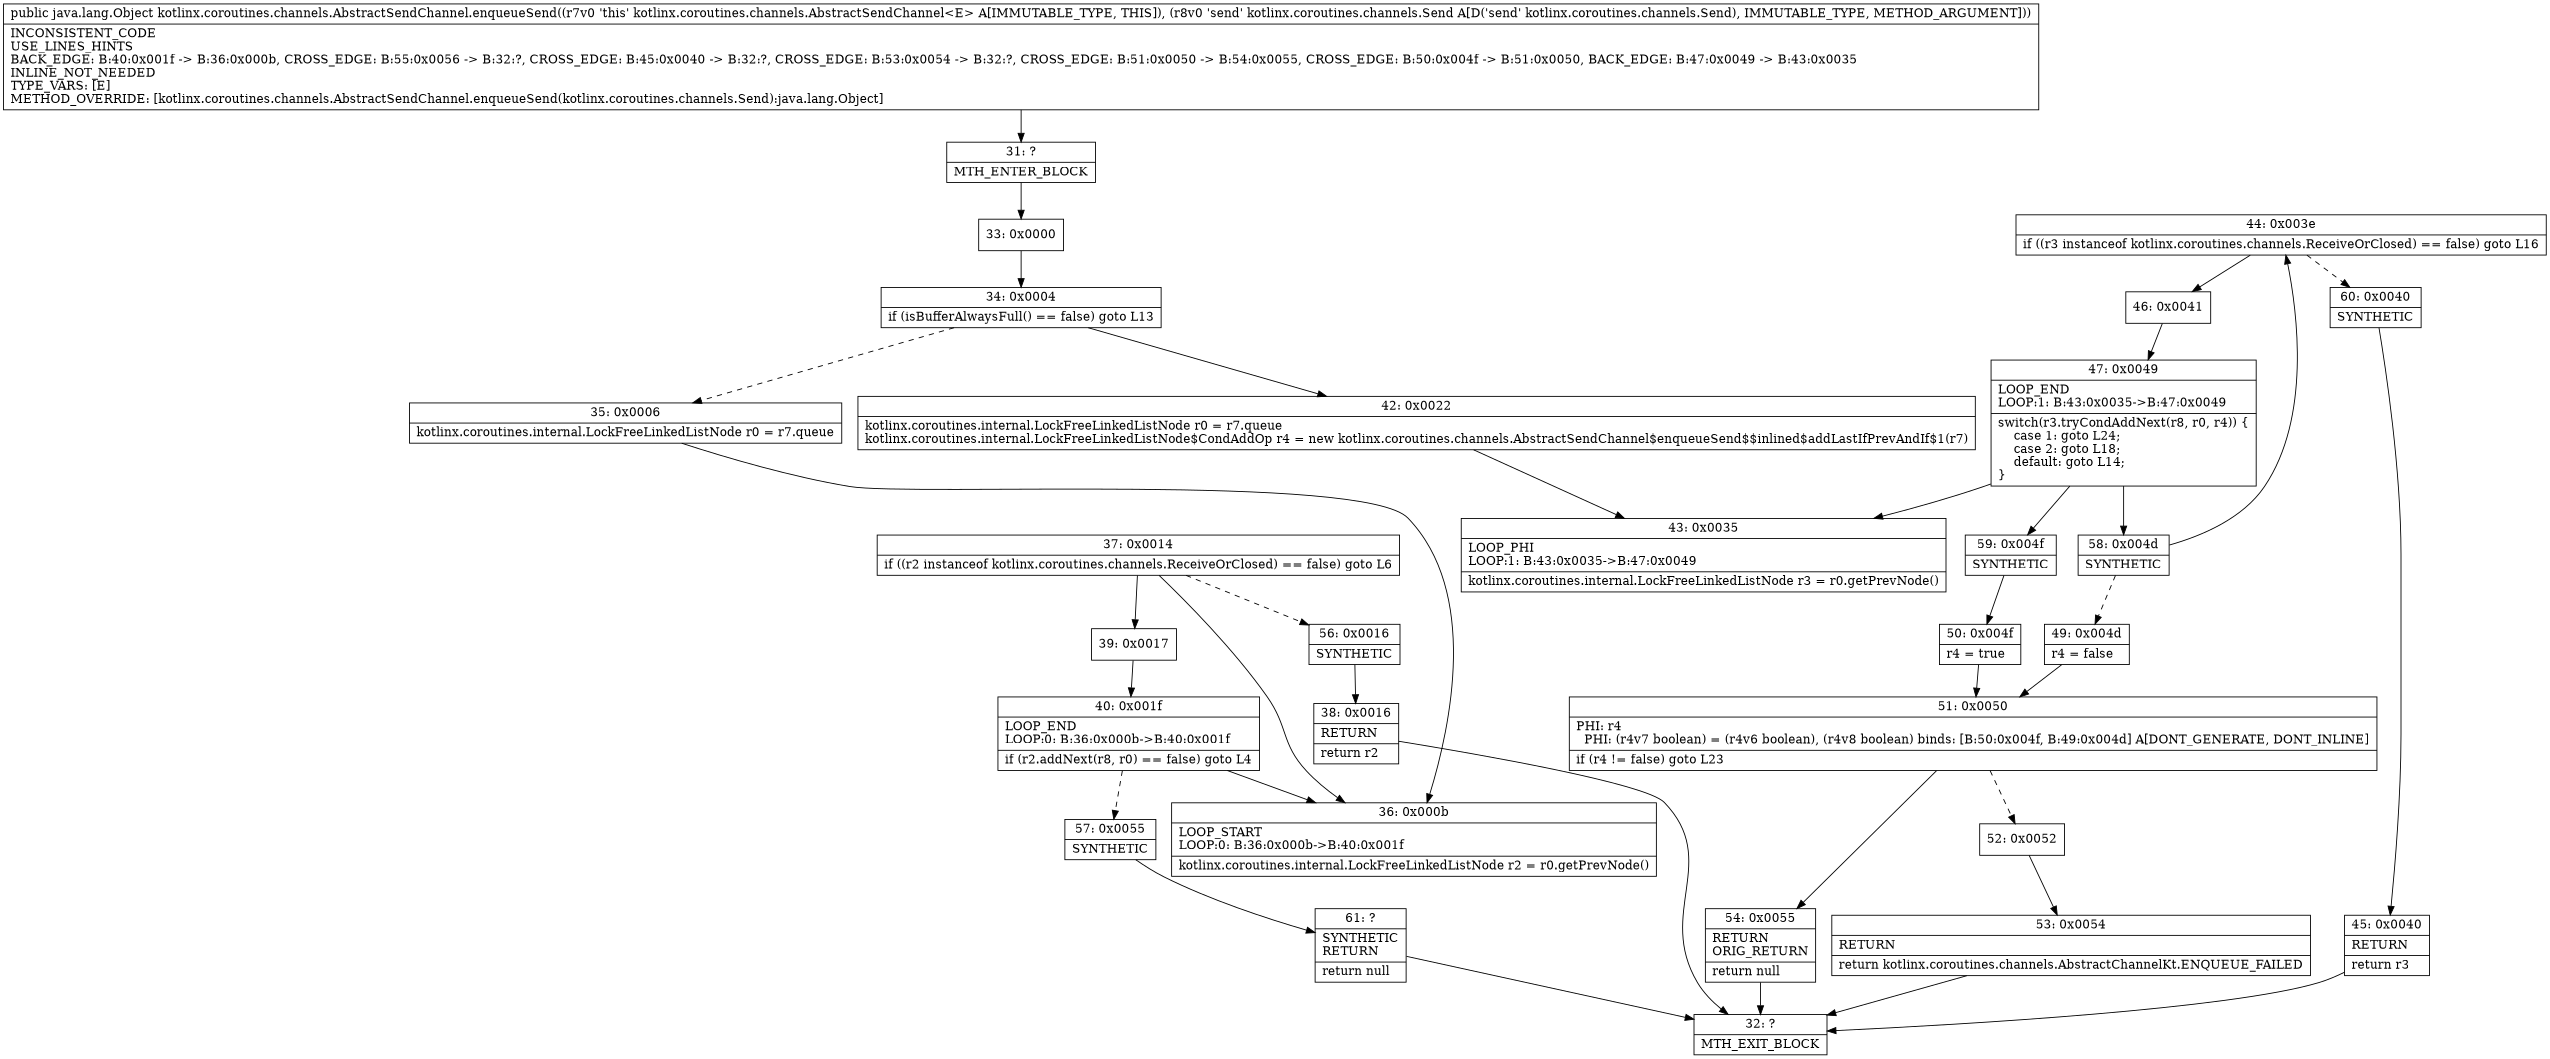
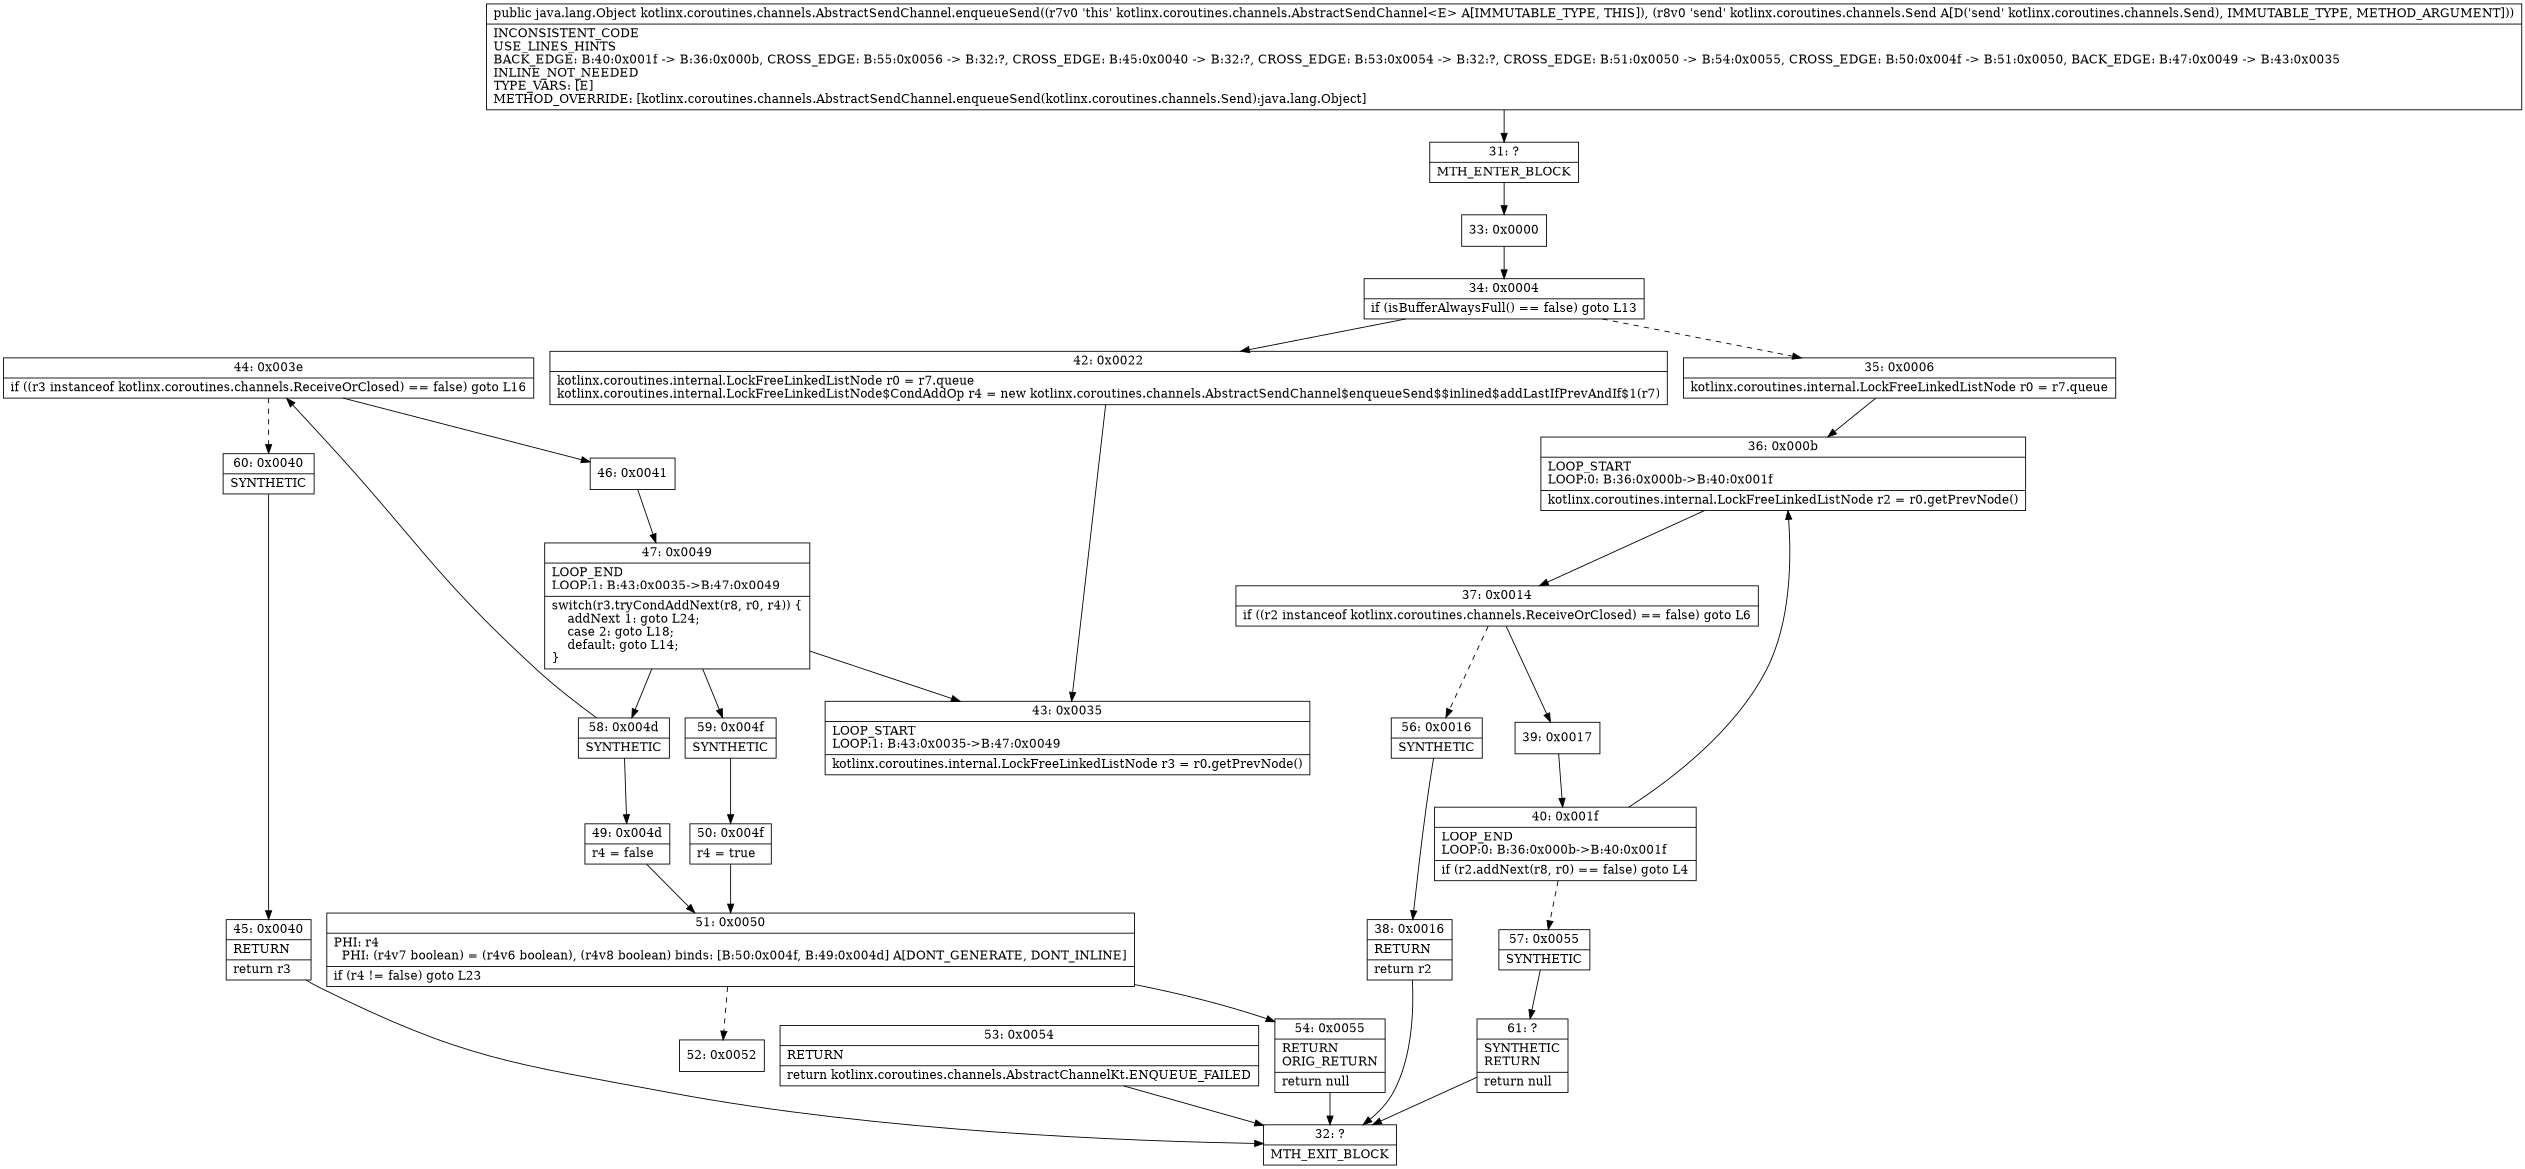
node "47: 0x0049": text "case 1: goto L24;" -> "addNext 1: goto L24;"
node "43: 0x0035": text "LOOP_PHI" -> "LOOP_START"
edge "58: 0x004d" -> "49: 0x004d": style dashed -> solid
edge "37: 0x0014" -> "36: 0x000b": reversed
edge "52: 0x0052" -> "53: 0x0054": removed
